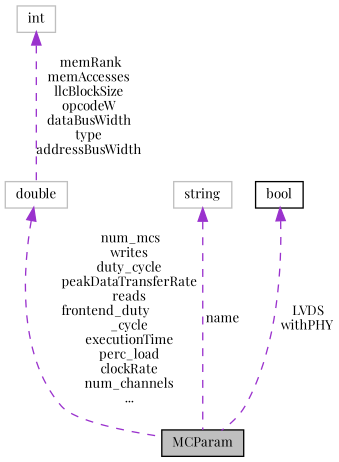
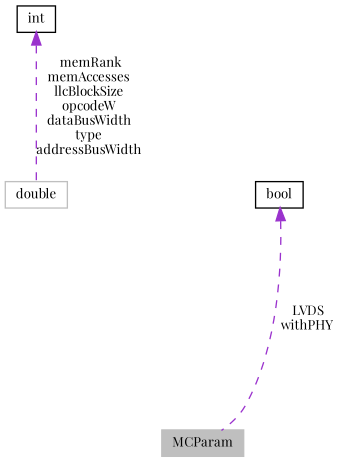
node "int": color grey75 -> black
node "string": removed
edge "MCParam" -> "double": removed, label "num_mcs writes duty_cycle peakDataTransferRate reads frontend_duty _cycle executionTime perc_load clockRate num_channels ..."
node "MCParam": color black -> grey75
